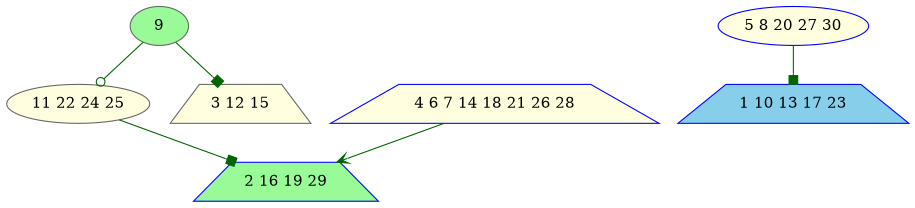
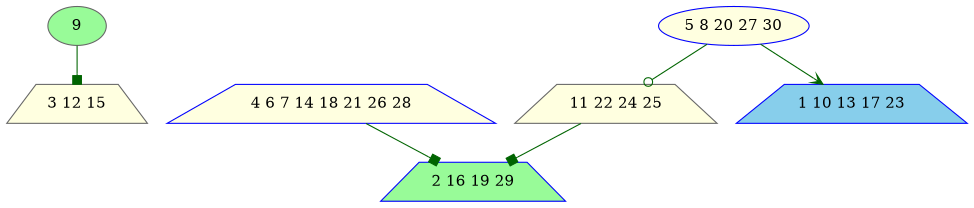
edge "5 8 20 27 30" -> "1 10 13 17 23": arrowhead box -> vee
edge "9" -> "11 22 24 25": now "5 8 20 27 30" -> "11 22 24 25"
node "11 22 24 25": shape ellipse -> trapezium
edge "4 6 7 14 18 21 26 28" -> "2 16 19 29": arrowhead vee -> box
